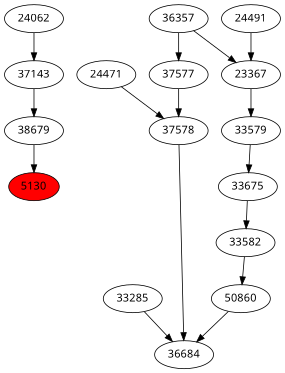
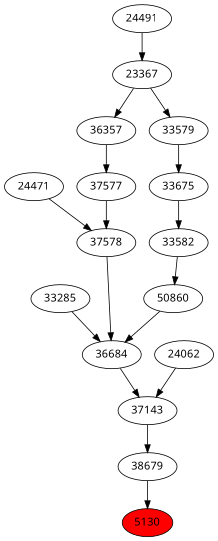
edge "36357" -> "23367": reversed
edge "36684" -> "37143": added
